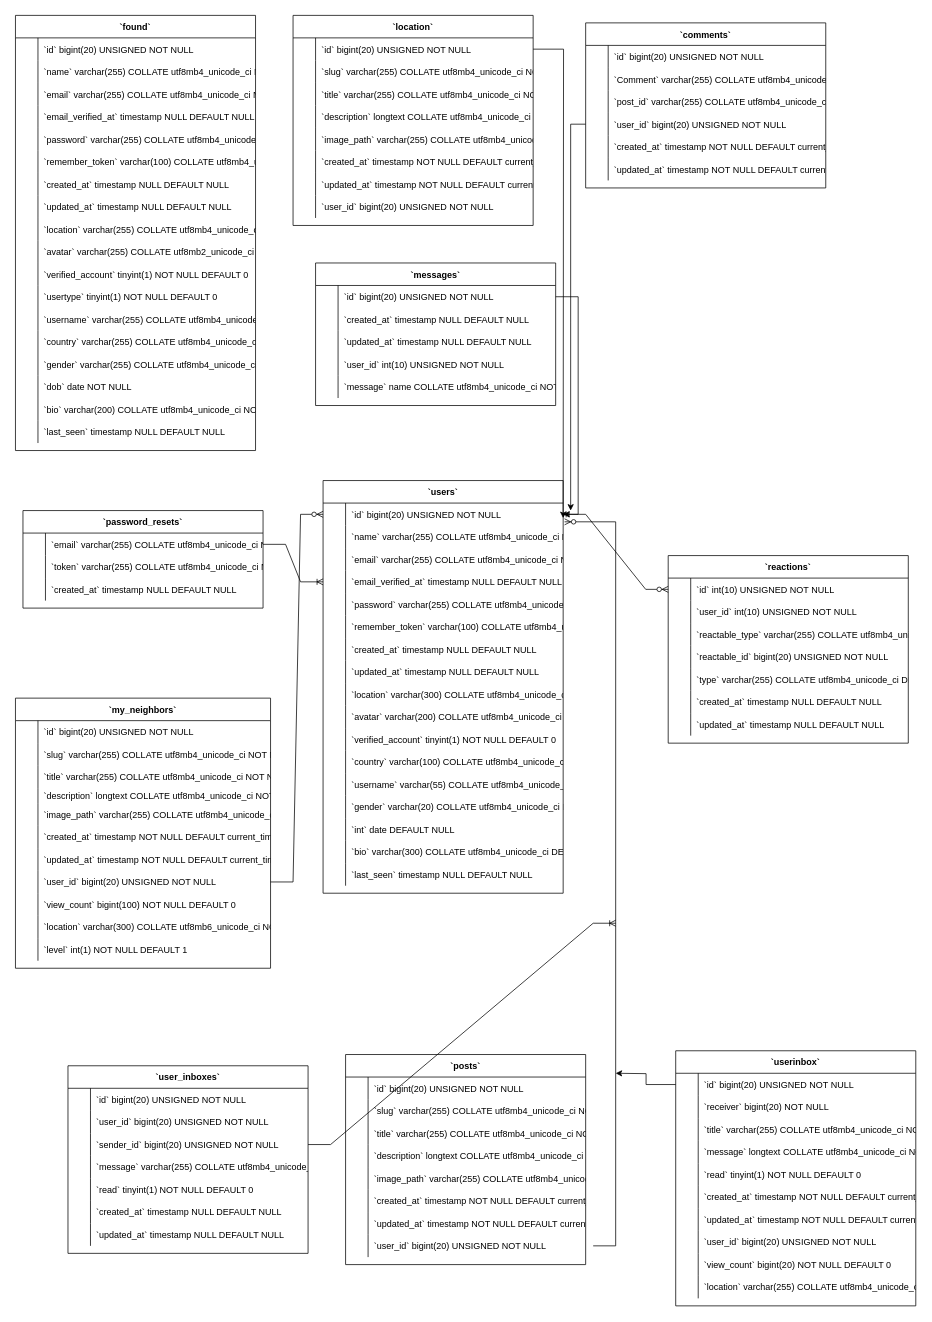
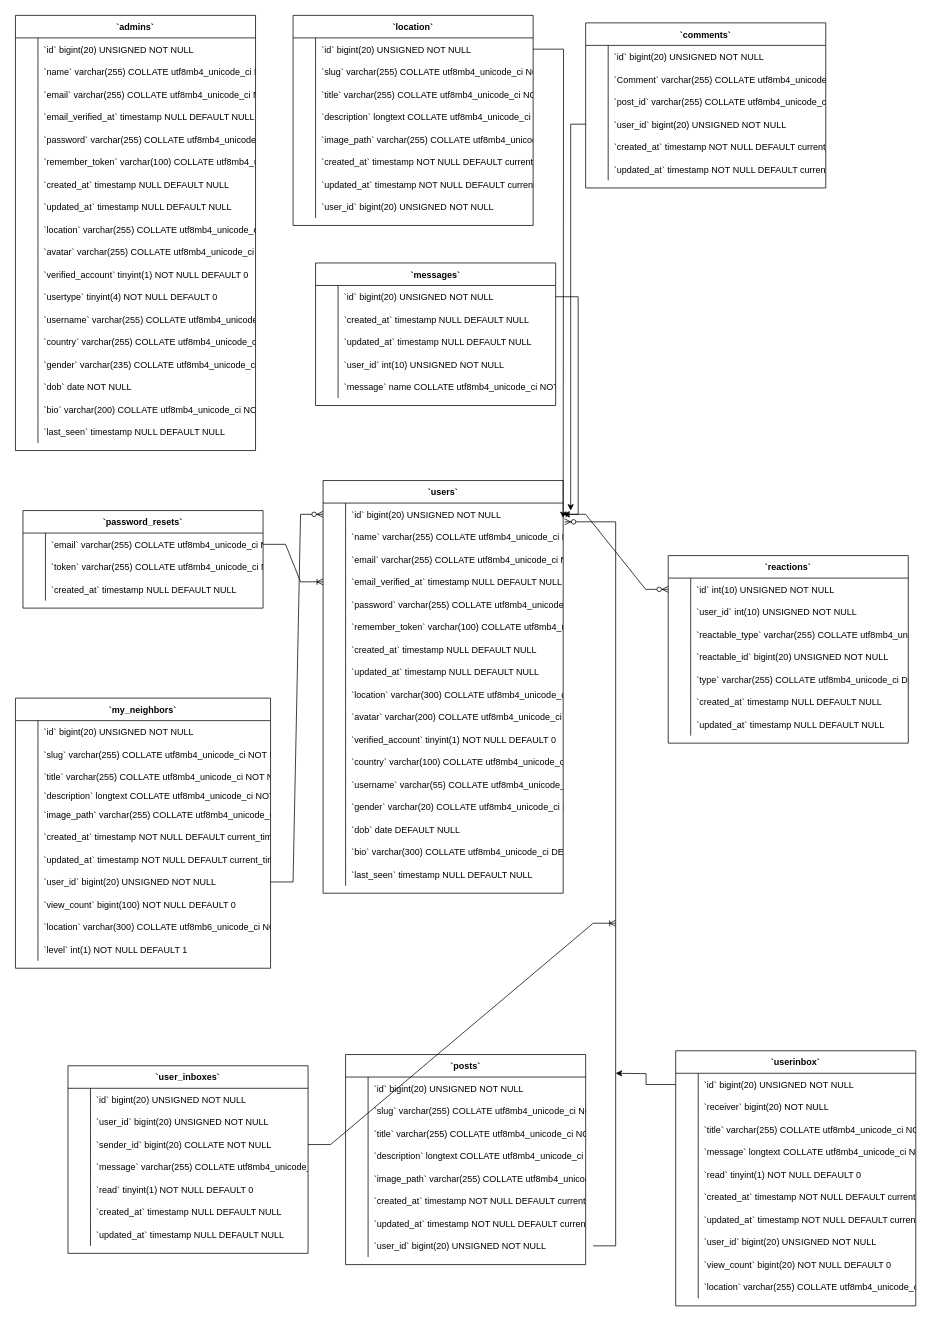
node "`found`": label "`found`" -> "`admins`"
node "`avatar` varchar(255) COLLATE utf8mb2_unicode_ci NOT NULL": label "`avatar` varchar(255) COLLATE utf8mb2_unicode_ci NOT NULL" -> "`avatar` varchar(255) COLLATE utf8mb4_unicode_ci NOT NULL"
node "`usertype` tinyint(1) NOT NULL DEFAULT 0": label "`usertype` tinyint(1) NOT NULL DEFAULT 0" -> "`usertype` tinyint(4) NOT NULL DEFAULT 0"
node "`gender` varchar(255) COLLATE utf8mb4_unicode_ci NOT NULL": label "`gender` varchar(255) COLLATE utf8mb4_unicode_ci NOT NULL" -> "`gender` varchar(235) COLLATE utf8mb4_unicode_ci NOT NULL"
node "`int` date DEFAULT NULL": label "`int` date DEFAULT NULL" -> "`dob` date DEFAULT NULL"
node "`sender_id` bigint(20) UNSIGNED NOT NULL": label "`sender_id` bigint(20) UNSIGNED NOT NULL" -> "`sender_id` bigint(20) COLLATE NOT NULL"
